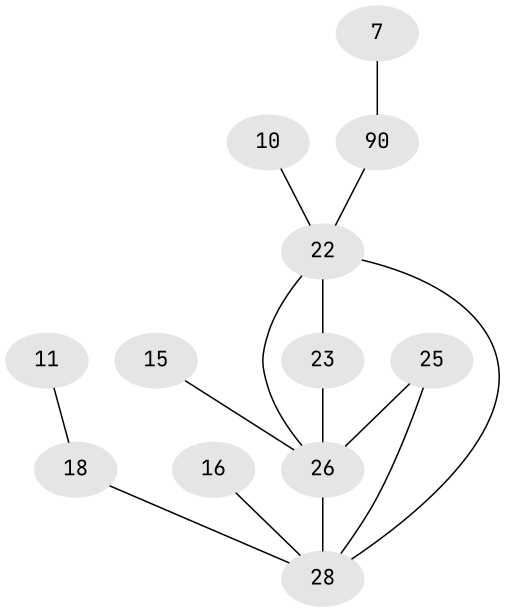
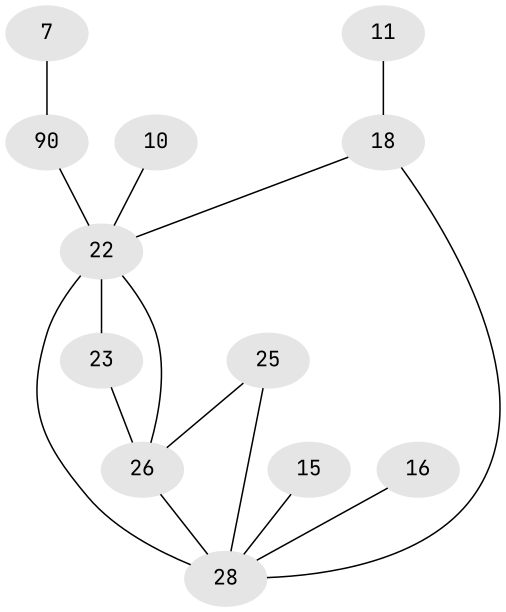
edge "18" -- "22": added
edge "15" -- "26": now "15" -- "28"
